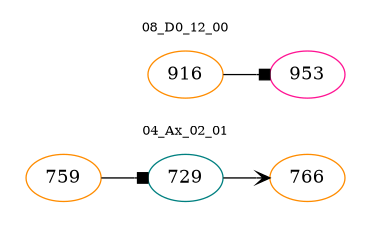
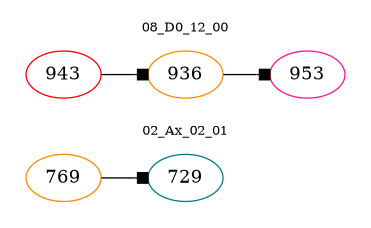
node "943": added
node "916": label "916" -> "936"
cluster "04_Ax_02_01": label "04_Ax_02_01" -> "02_Ax_02_01"
node "759": label "759" -> "769"
node "766": removed
